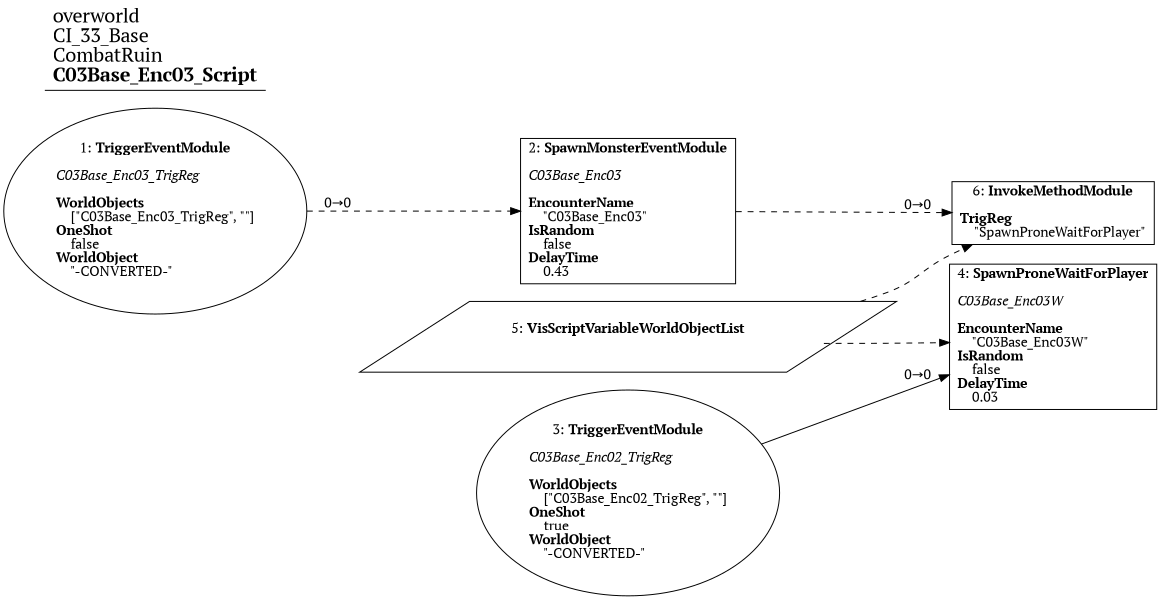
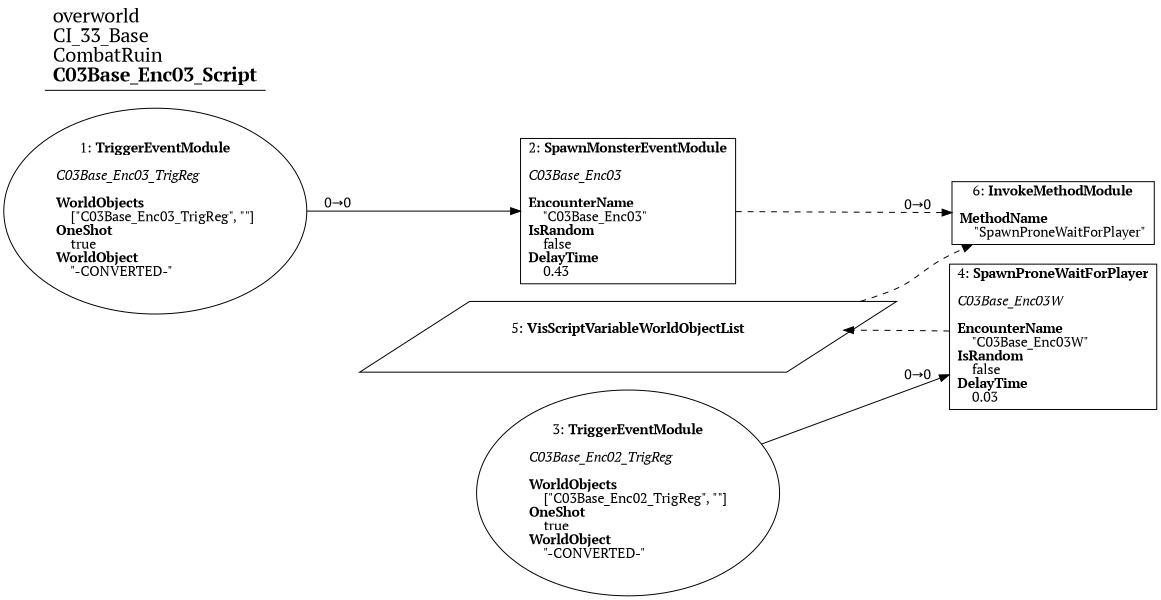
edge "1:" -> "2:": style dashed -> solid
node "6:": text "TrigReg" -> "MethodName"
node "1:": text "false" -> "true"
edge "5:" -> "4:": reversed
